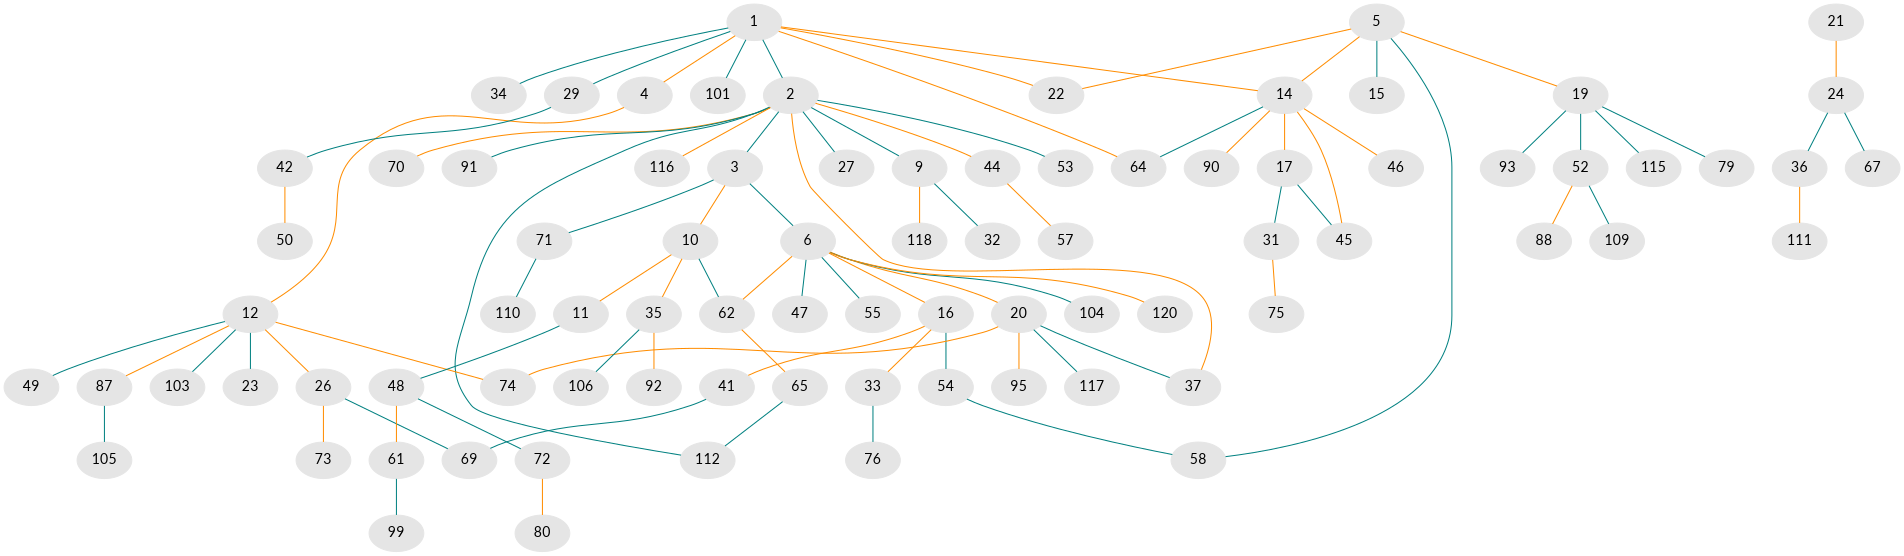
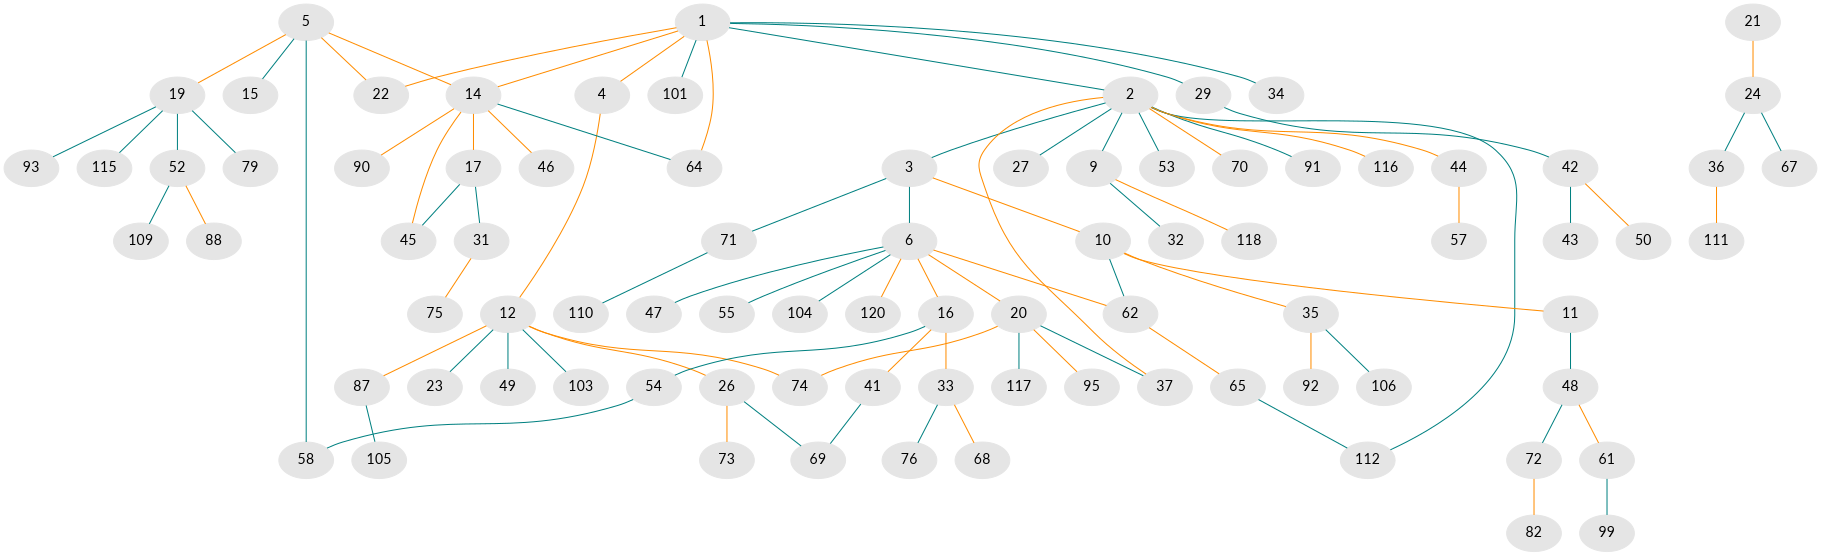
node "43": added
node "68": added
node "80": label "80" -> "82"
